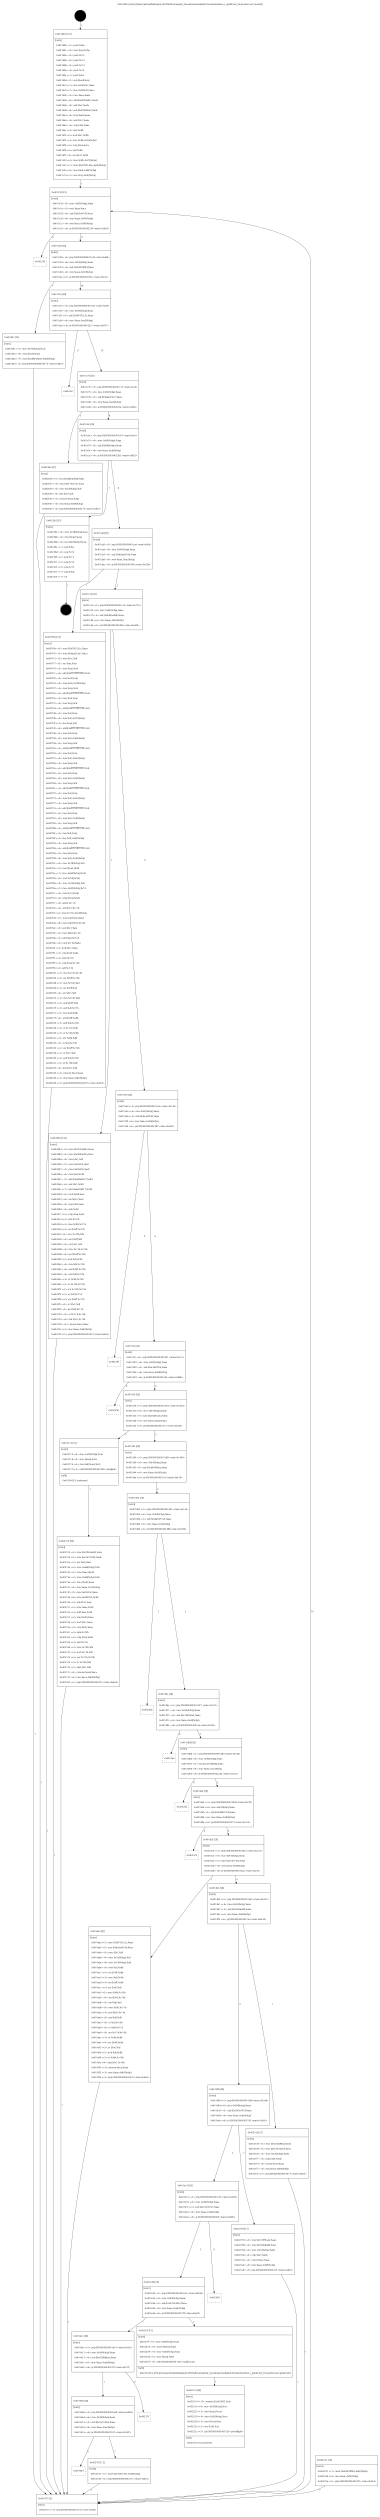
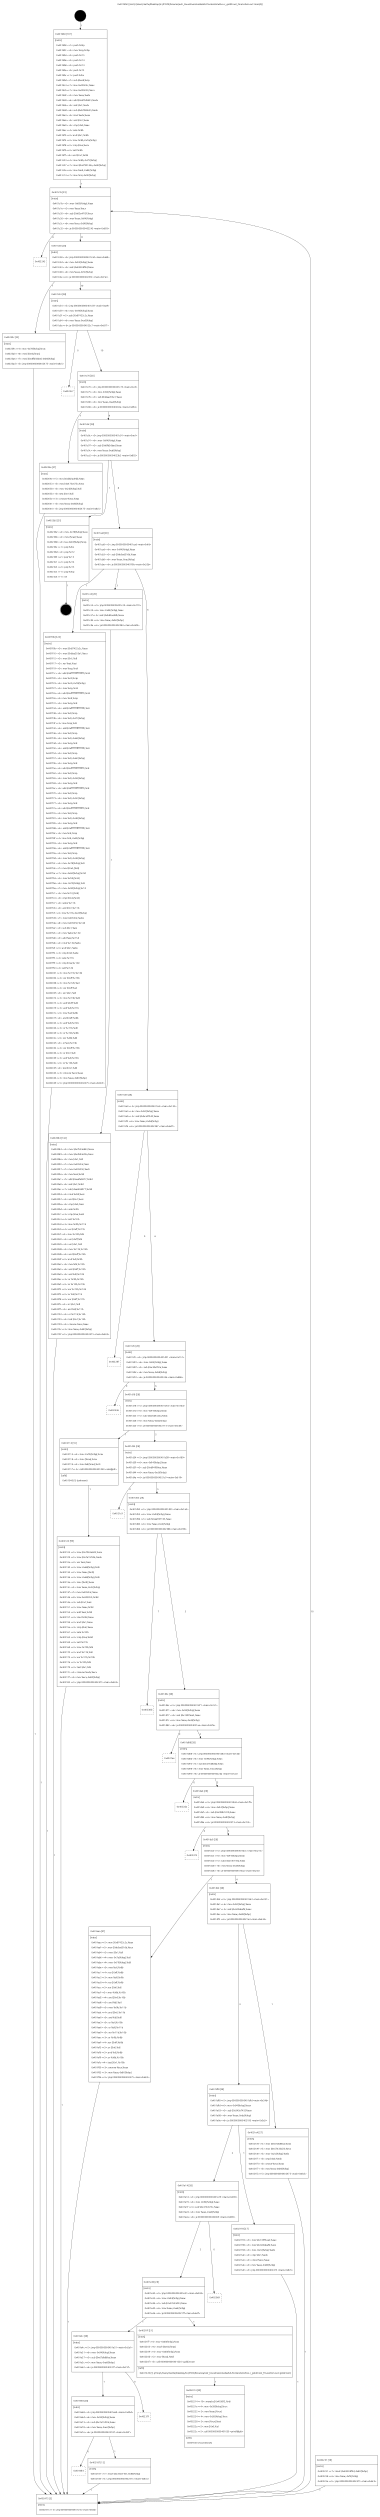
edge "0x401cc4 [28]" -> "0x401ce0 [28]": now "0x401ca8 [28]" -> "0x401ce0 [28]"
node "0x4021c9": added
